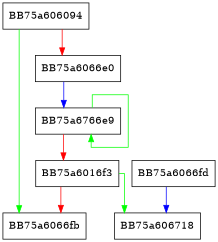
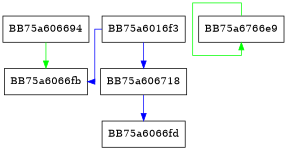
node "BB75a606094": label "BB75a606094" -> "BB75a606694"
node "BB75a6066e0": removed
edge "BB75a6766e9" -> "BB75a6016f3": removed
edge "BB75a6016f3" -> "BB75a606718": color green -> blue
edge "BB75a6016f3" -> "BB75a6066fb": color red -> blue
edge "BB75a6066fd" -> "BB75a606718": reversed
